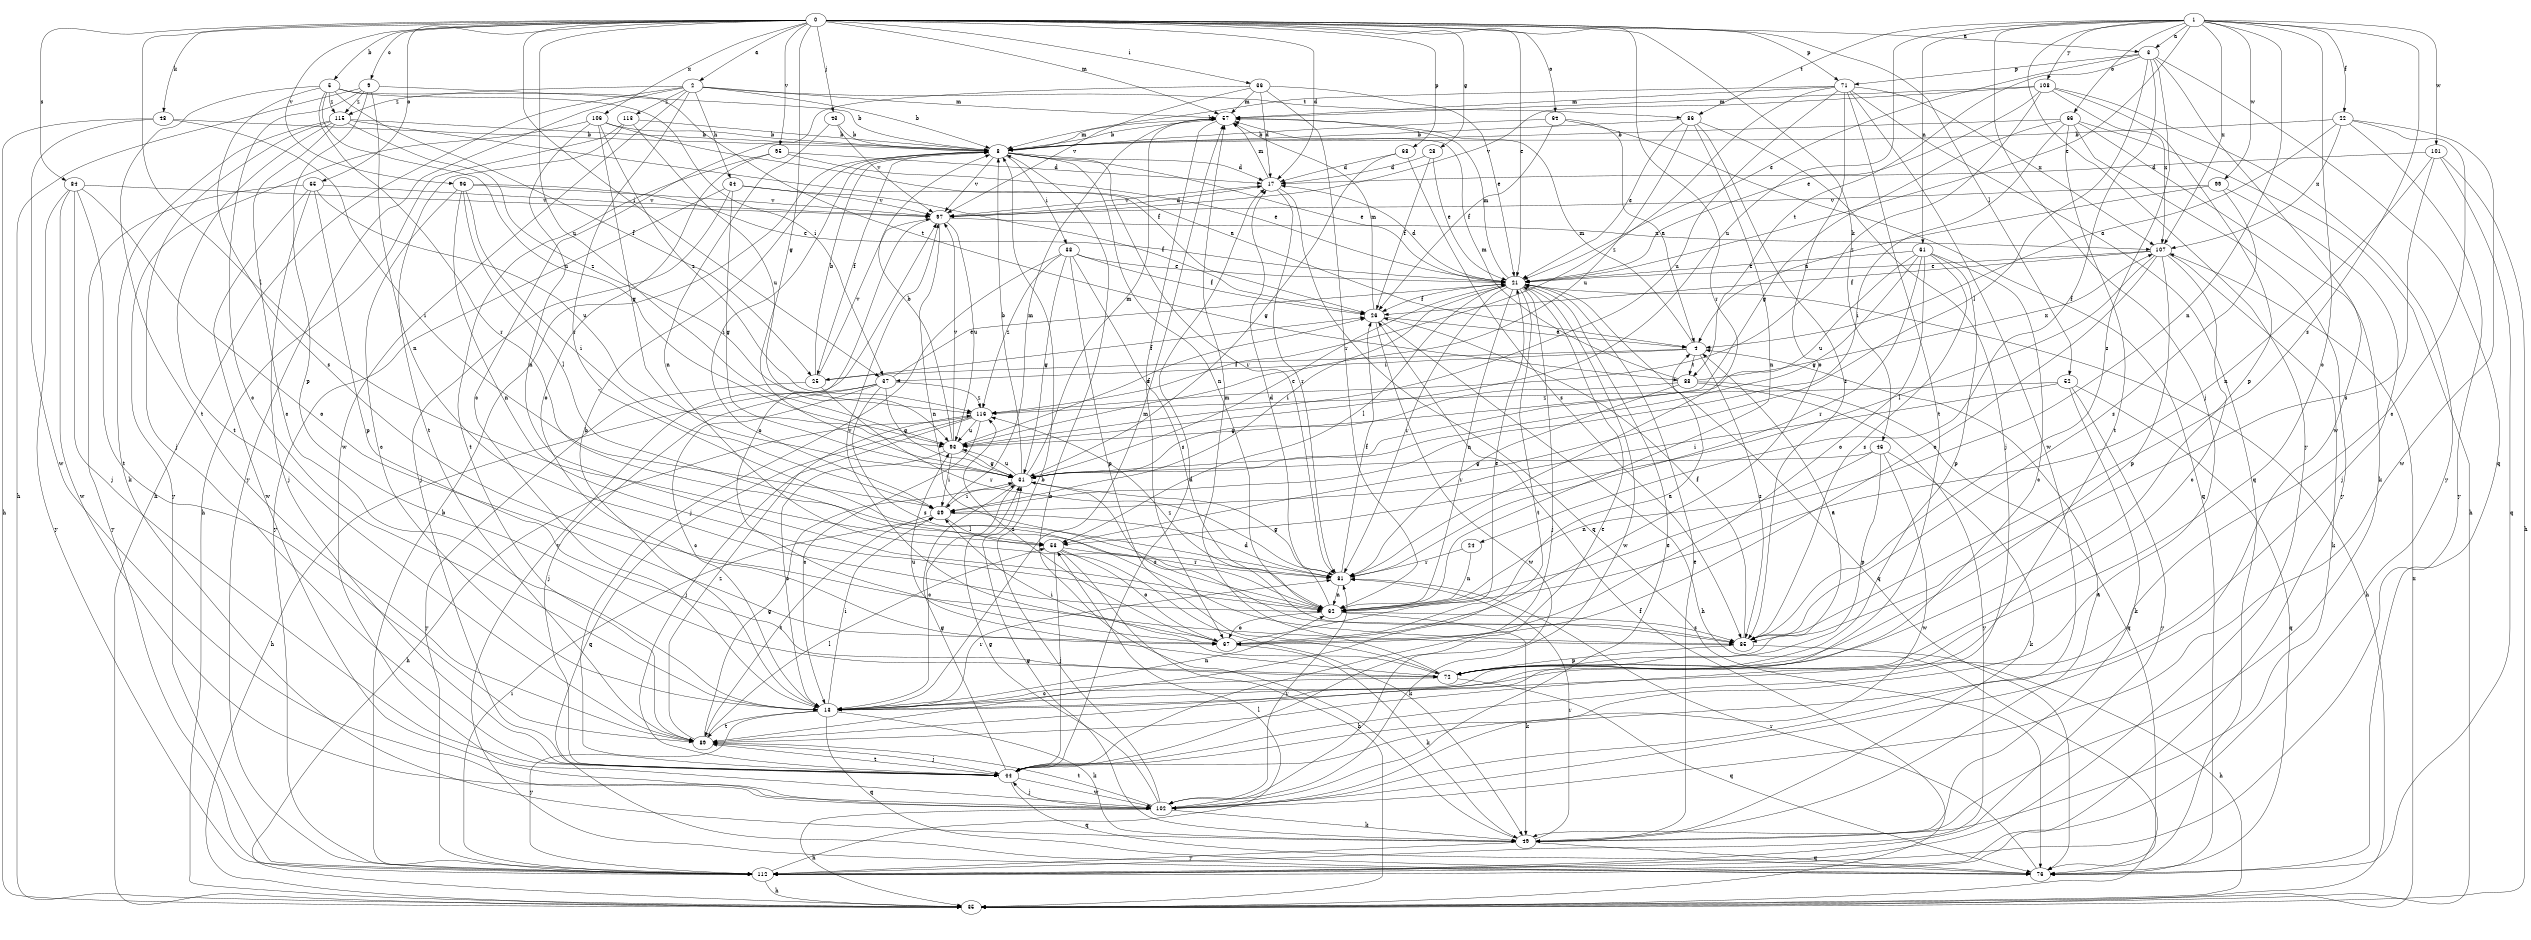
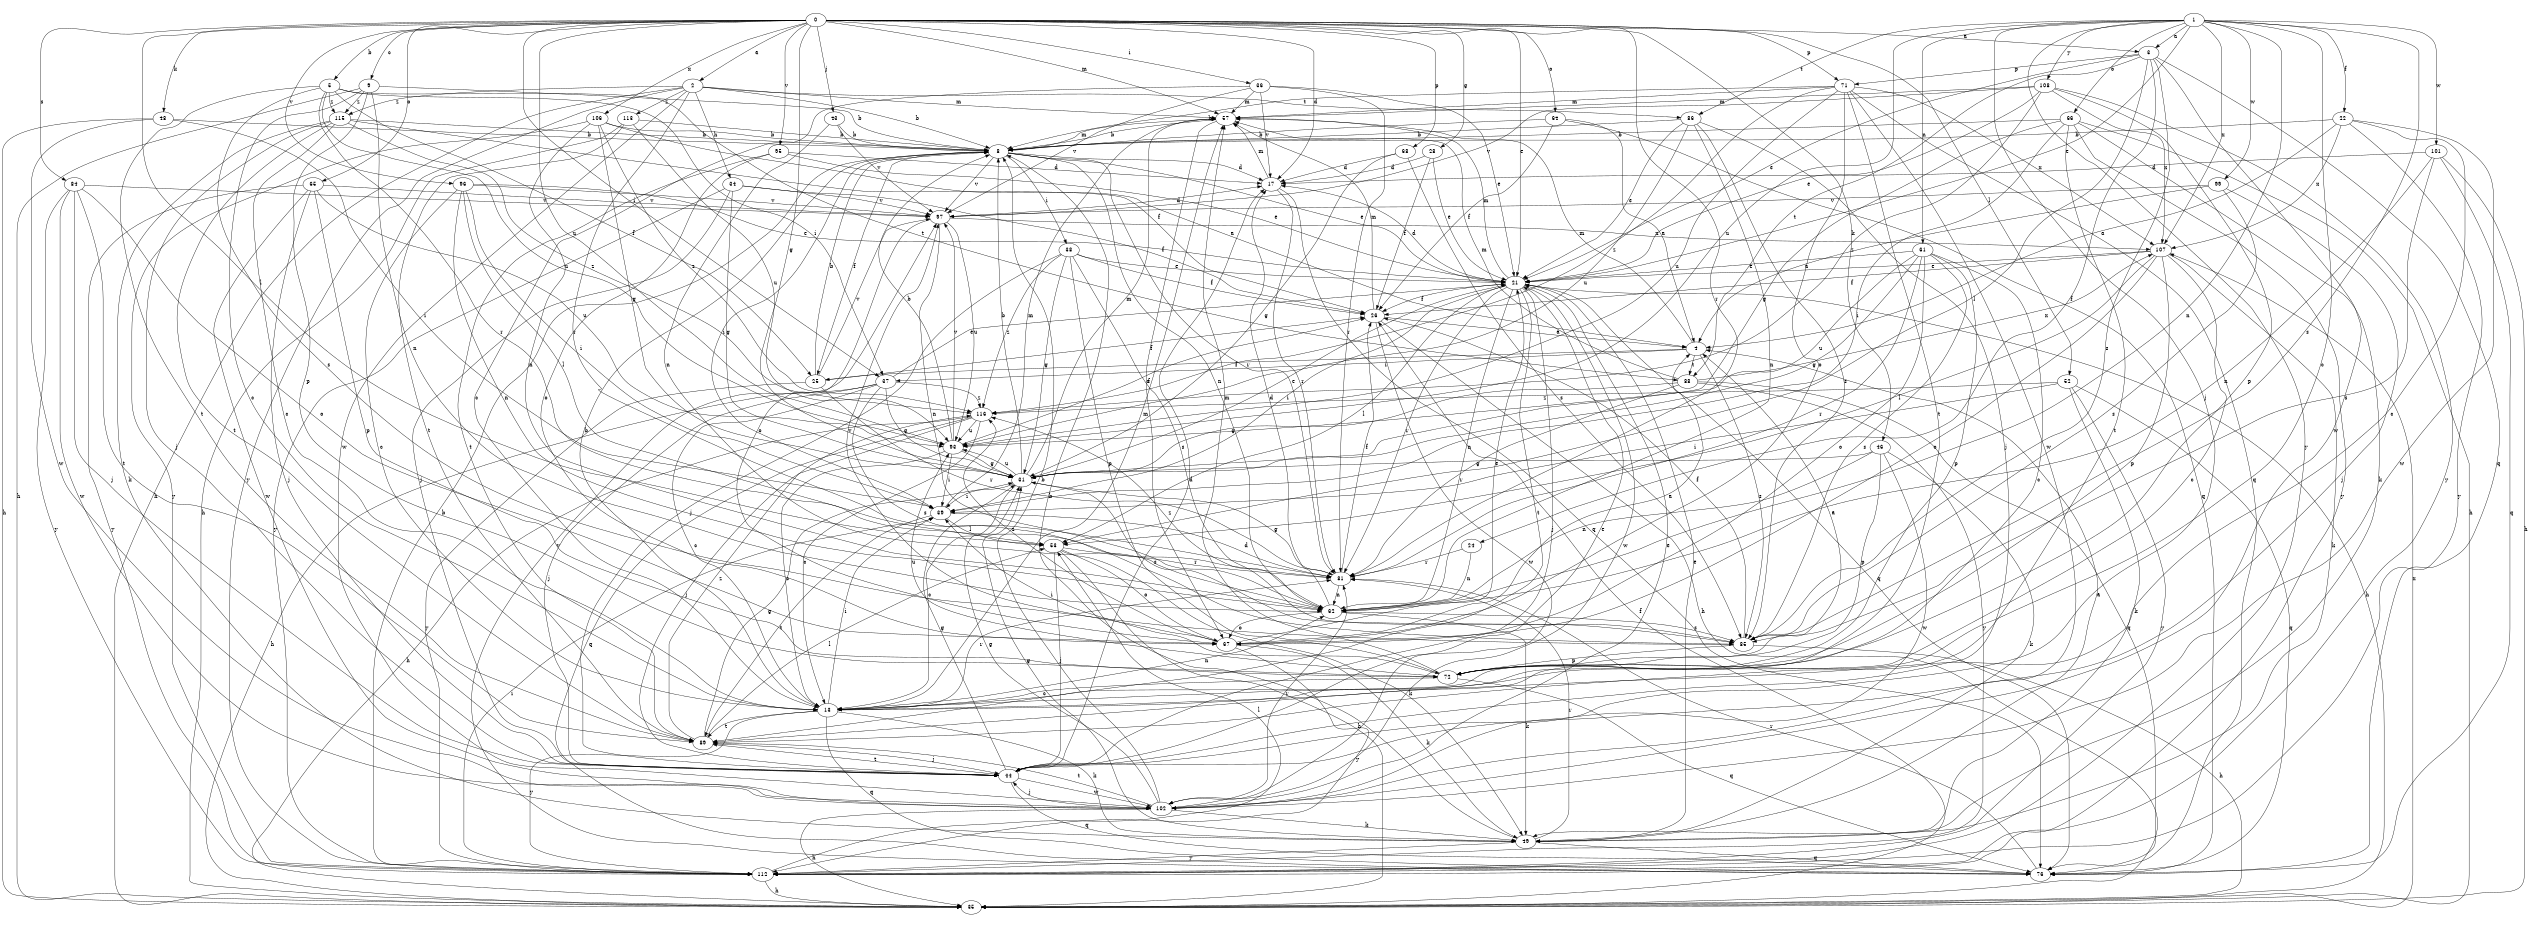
edge "36" -> "17": label "d" -> "v"
edge "17" -> "97": removed, label "v"
edge "36" -> "62": now "36" -> "81"
edge "67" -> "112": added, label "y"
